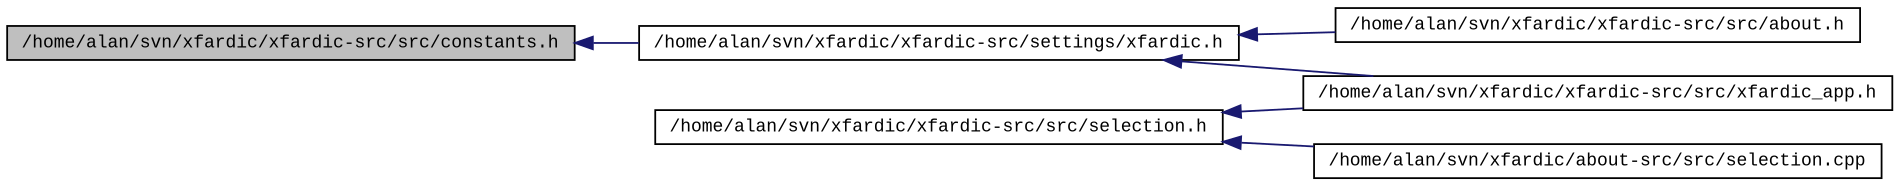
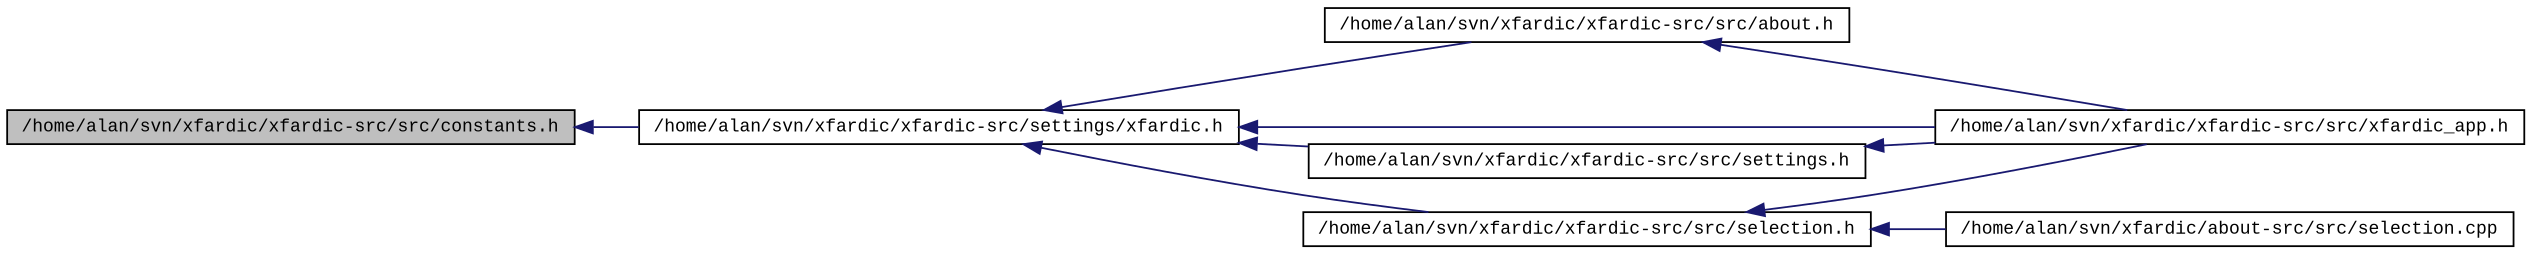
edge "/home/alan/svn/xfardic/xfardic-src/src/xfardic_app.h" -> "/home/alan/svn/xfardic/xfardic-src/src/about.h": added
node "/home/alan/svn/xfardic/xfardic-src/src/settings.h": added
edge "/home/alan/svn/xfardic/xfardic-src/src/selection.h" -> "/home/alan/svn/xfardic/xfardic-src/settings/xfardic.h": added
